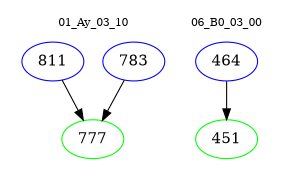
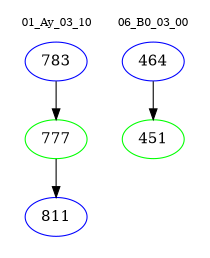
edge "811" -> "777": reversed
